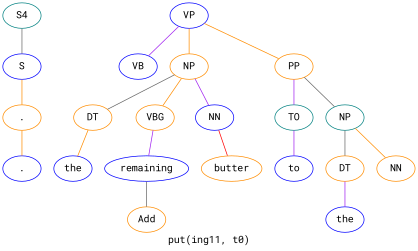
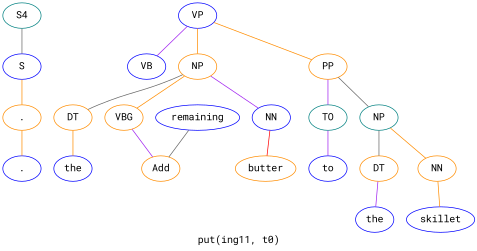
edge "VBG" -- "remaining": now "VBG" -- "Add"
node "skillet": added
